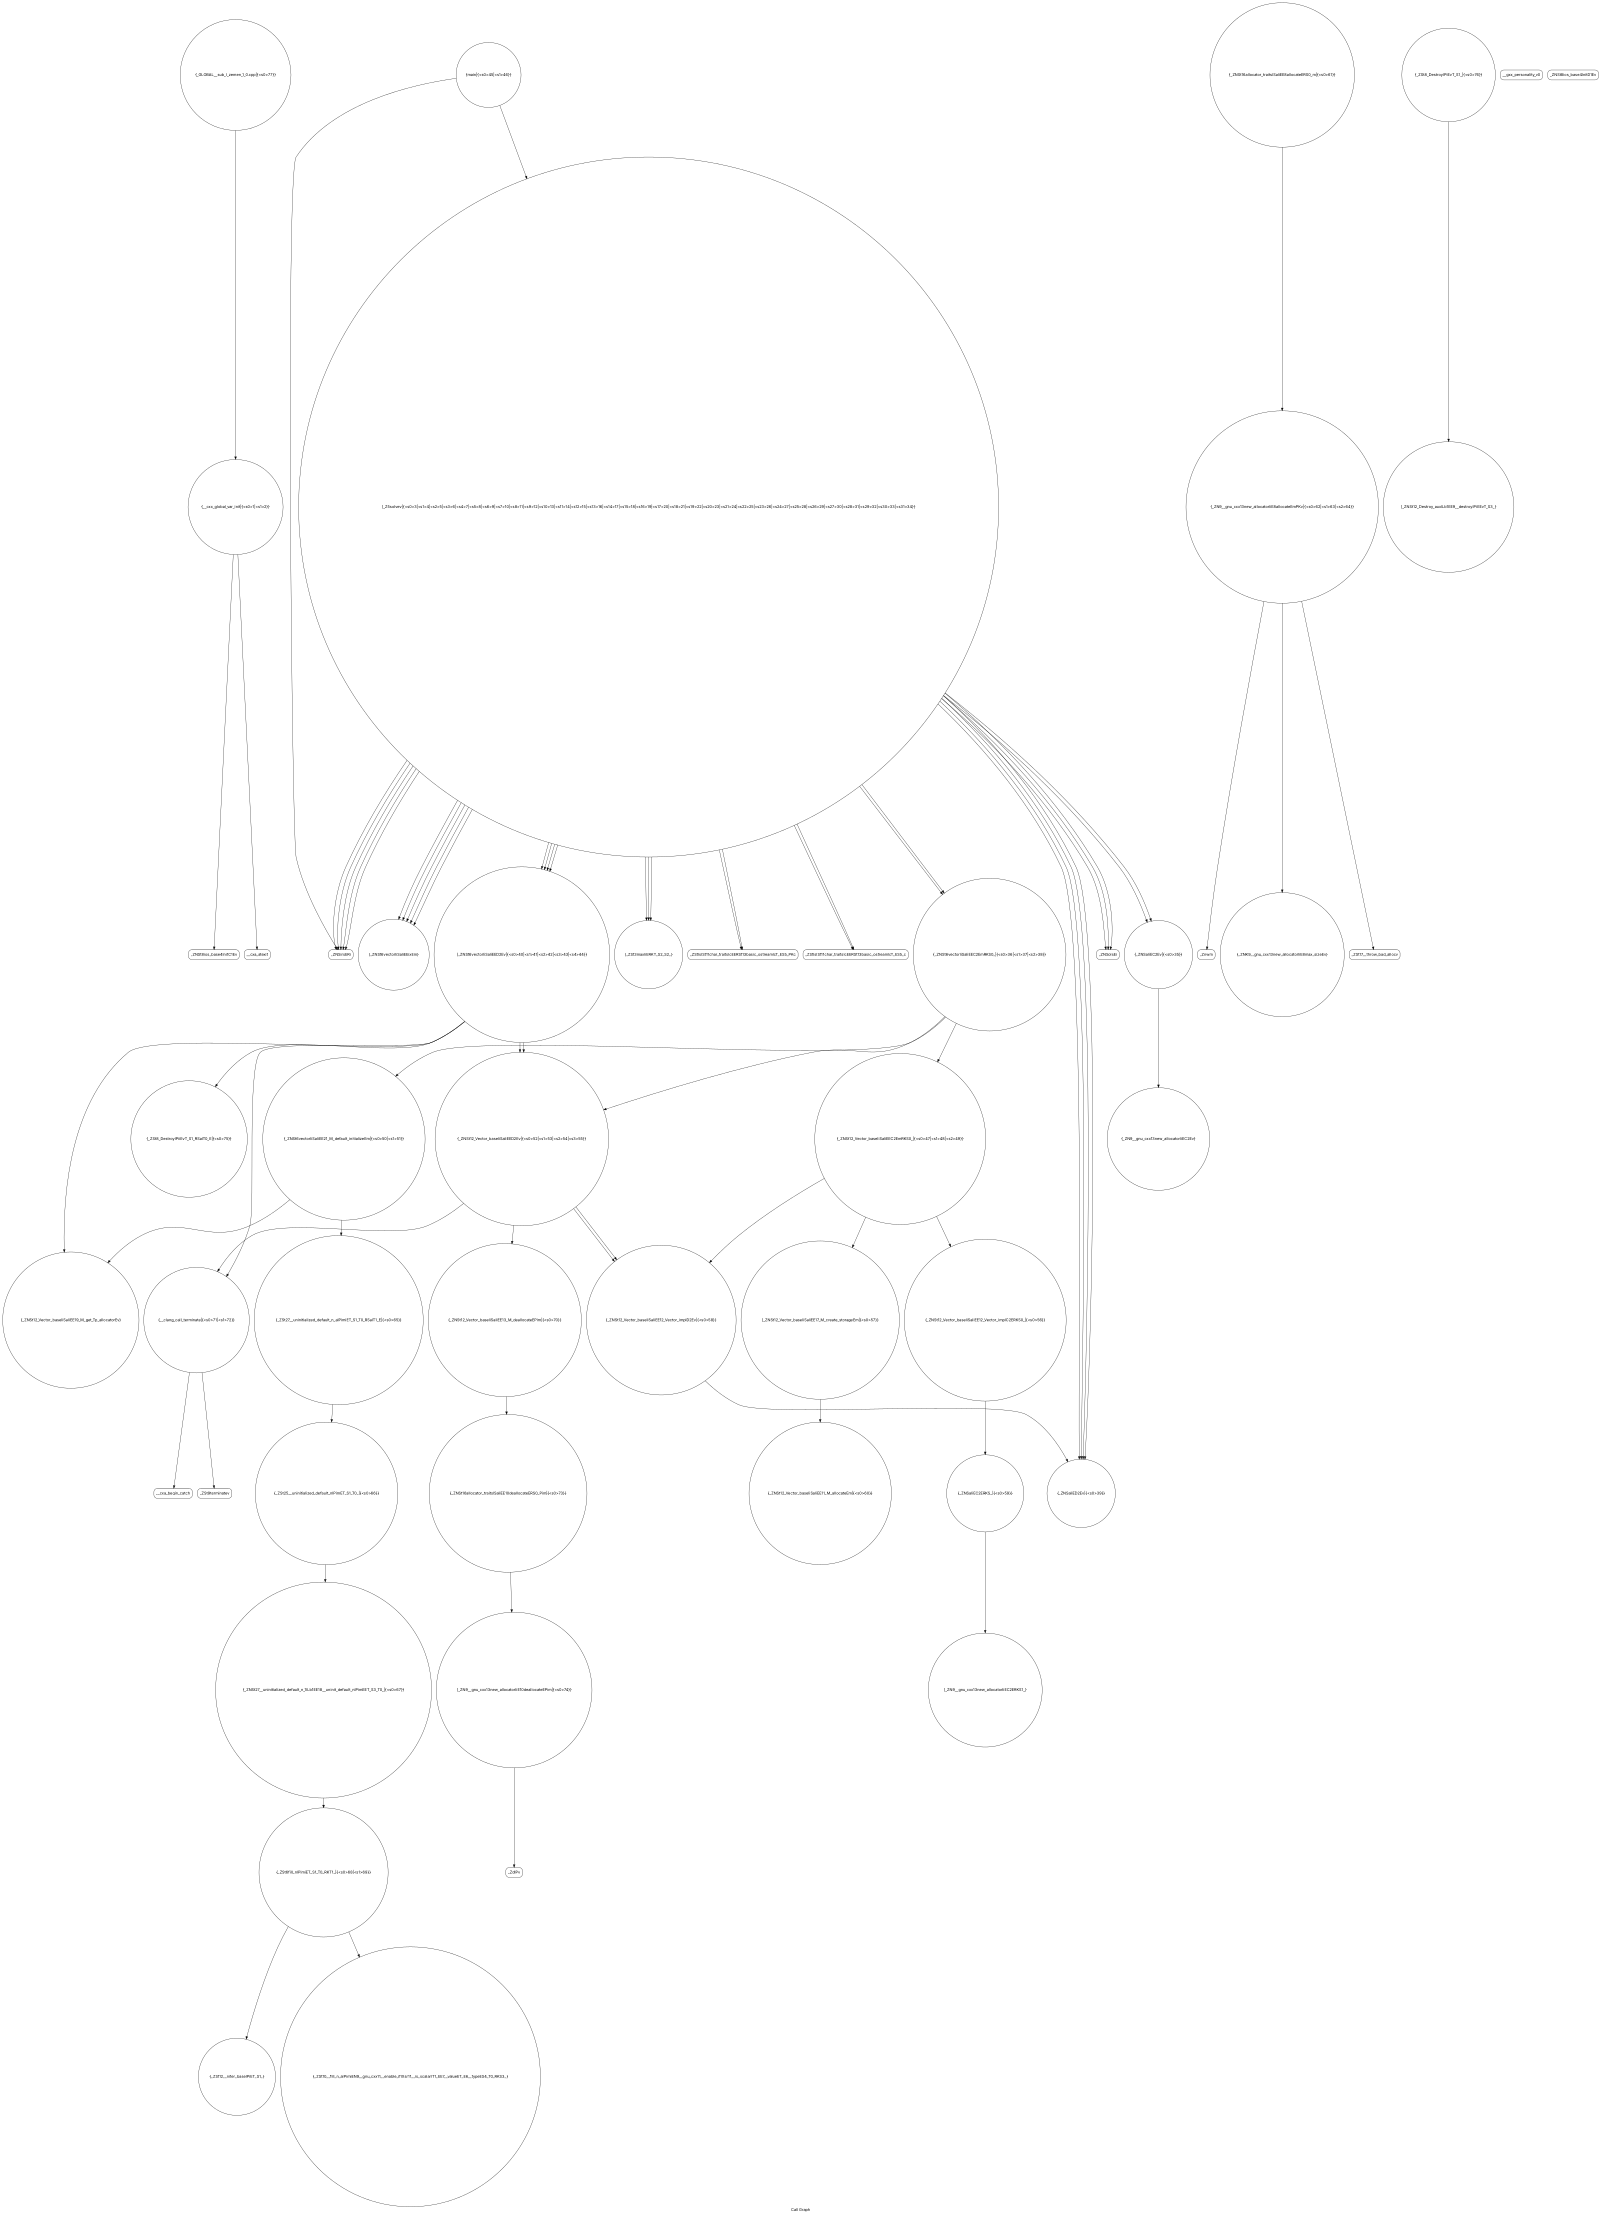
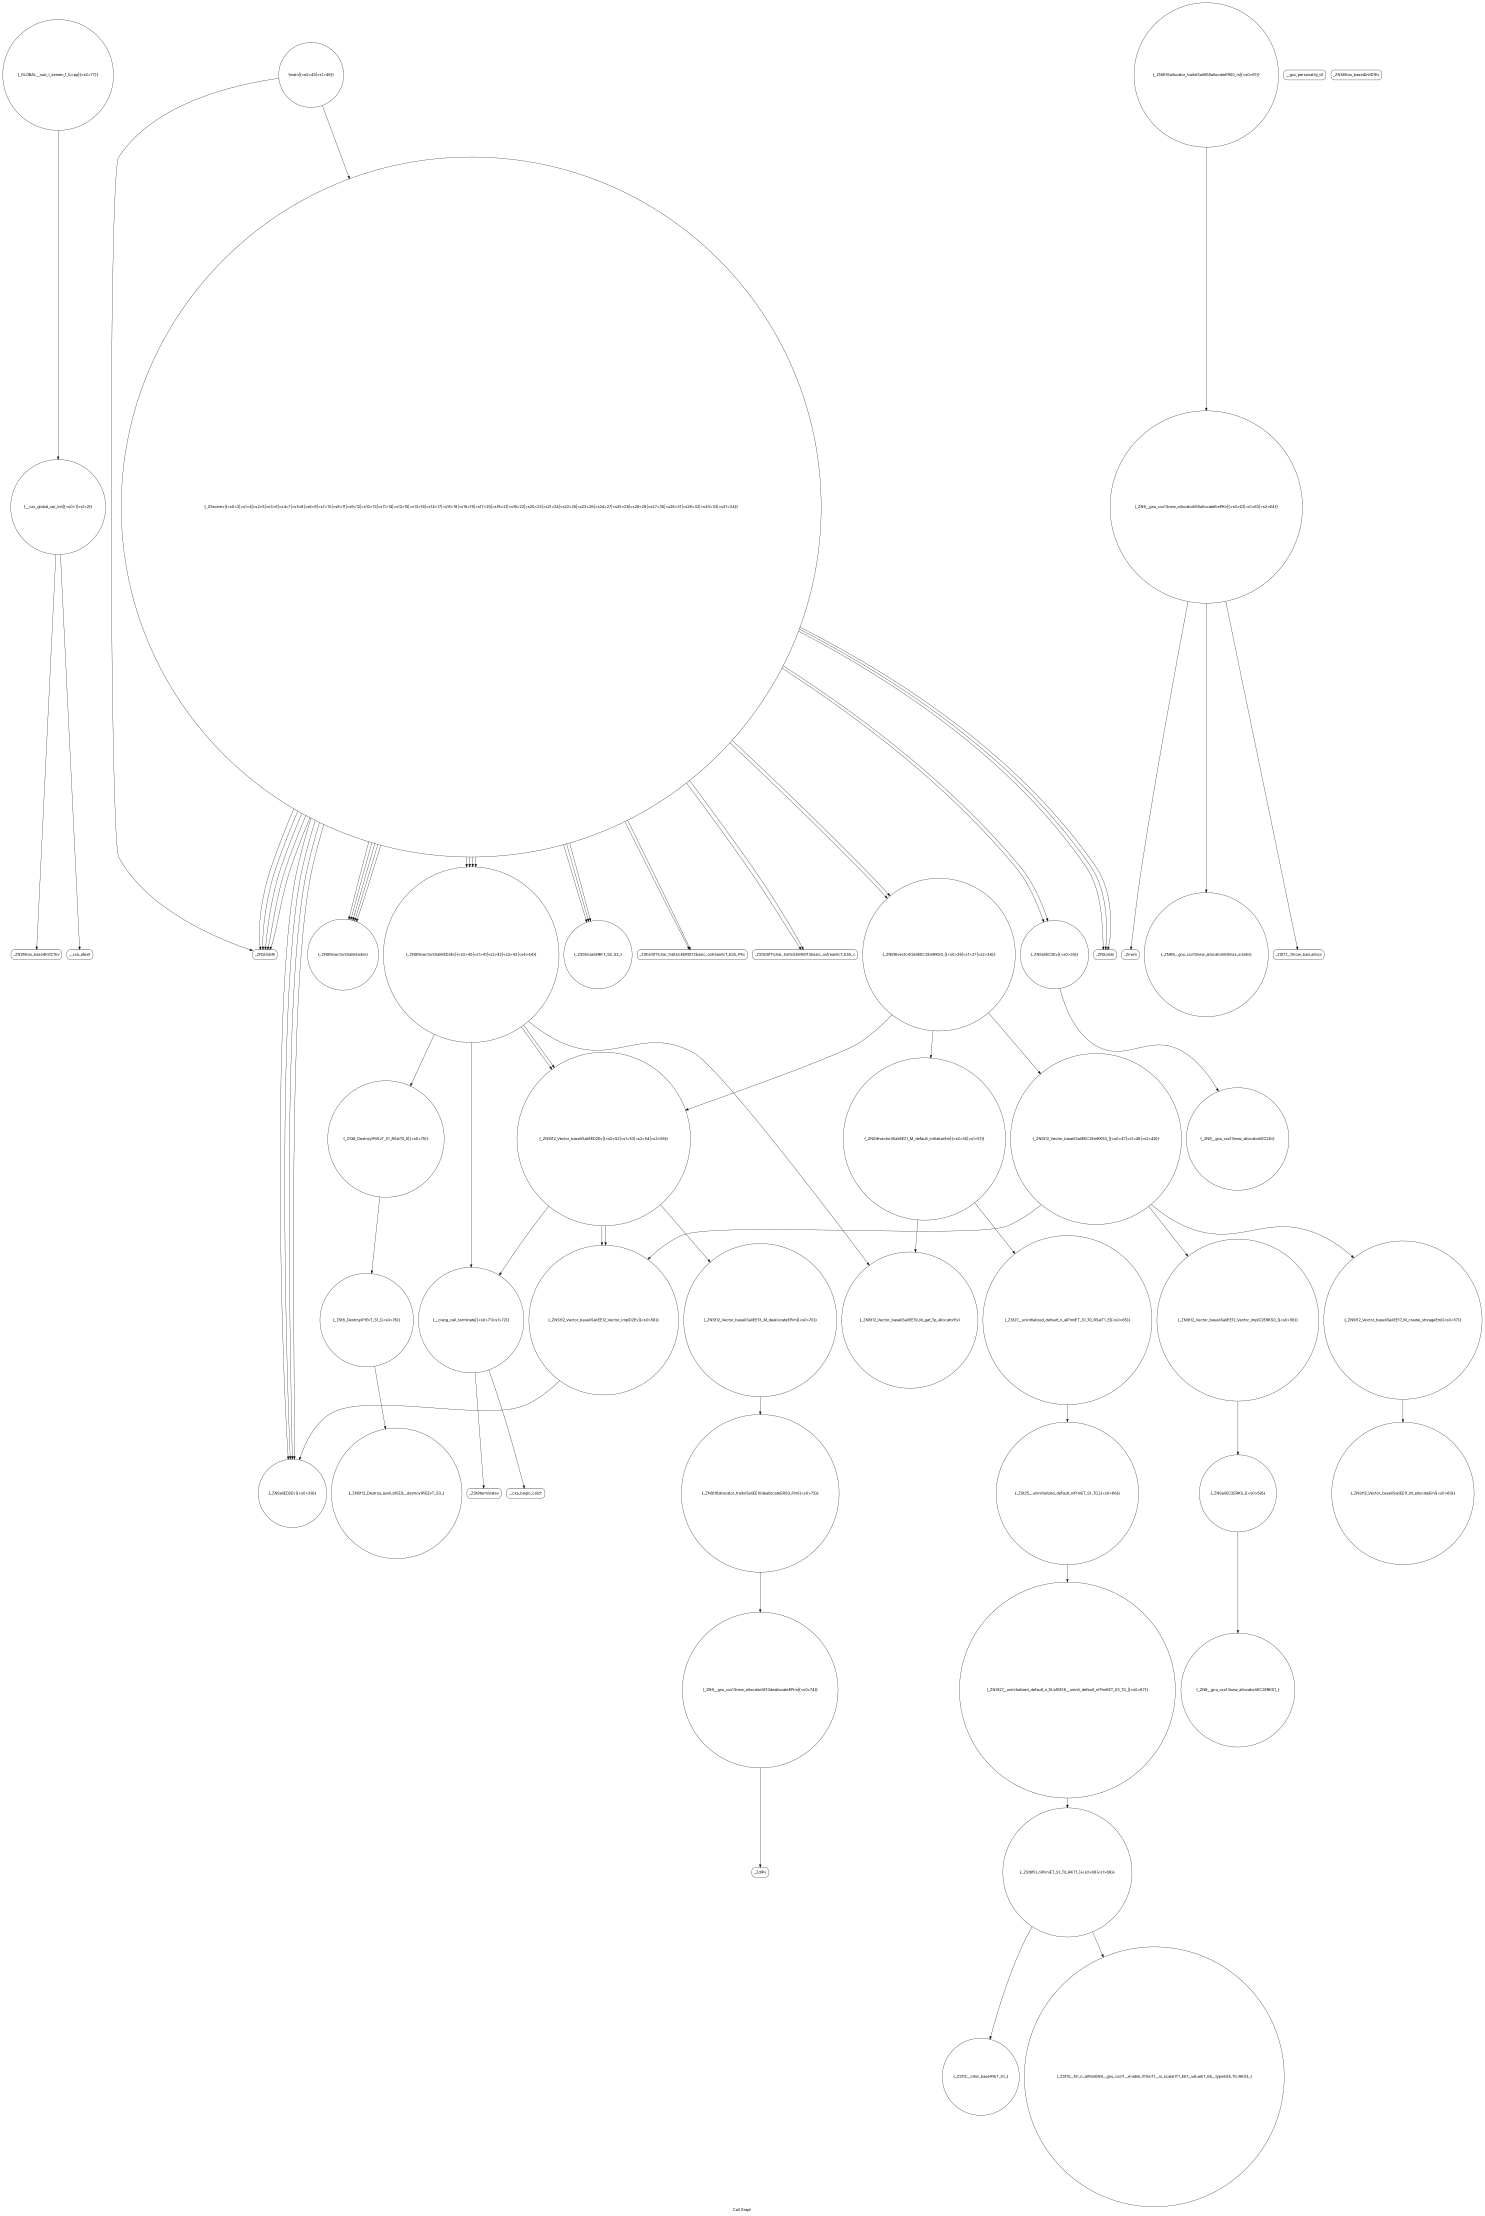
edge "{_ZSt8_DestroyIPiiEvT_S1_RSaIT0_E|{<s0>75}}" -> "{_ZSt8_DestroyIPiEvT_S1_|{<s0>76}}": added
